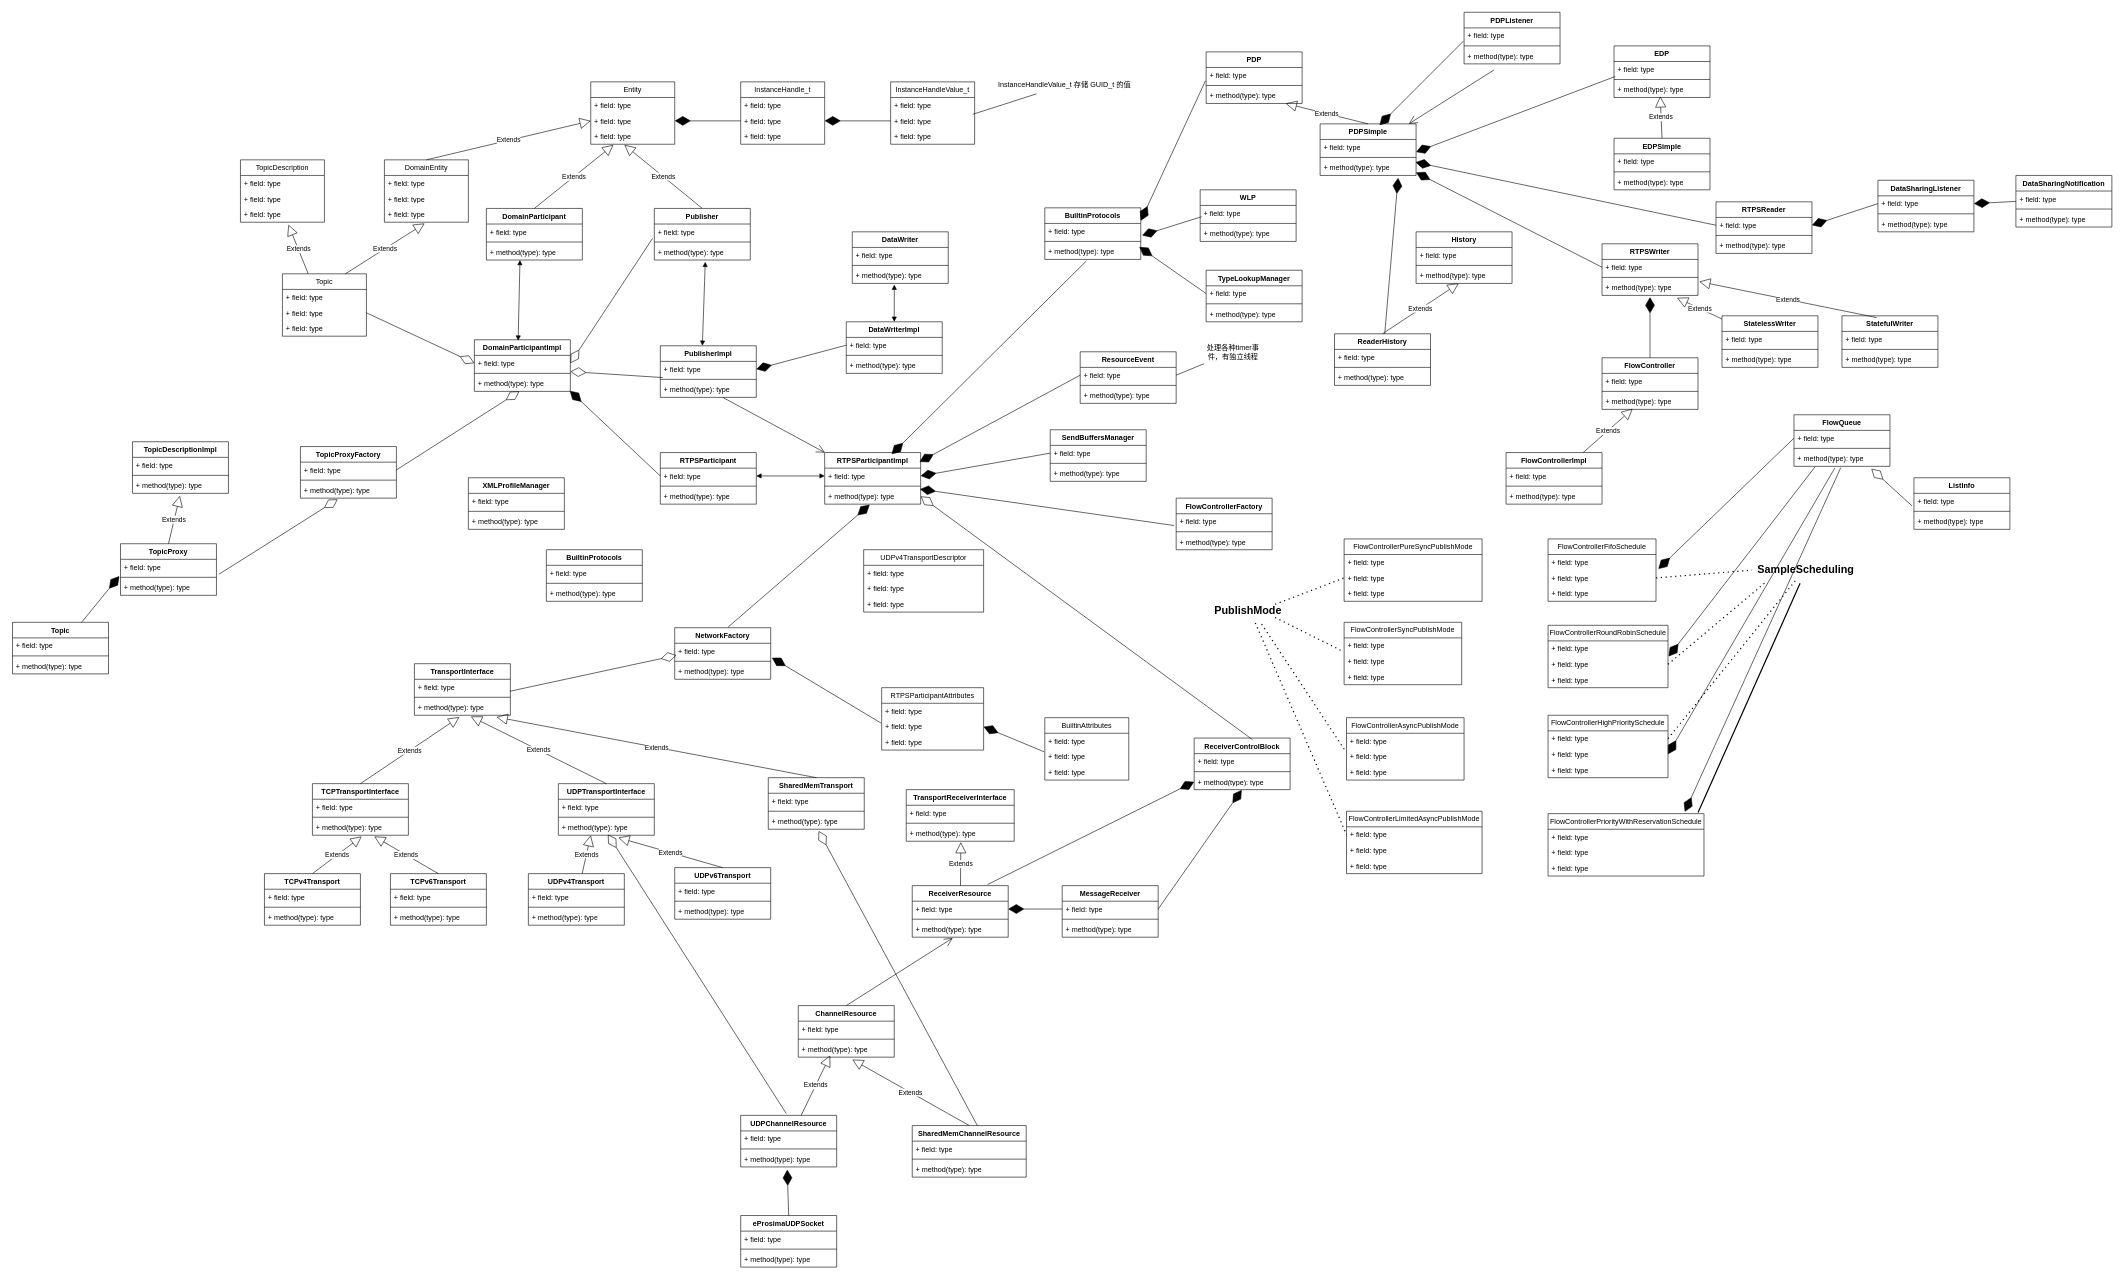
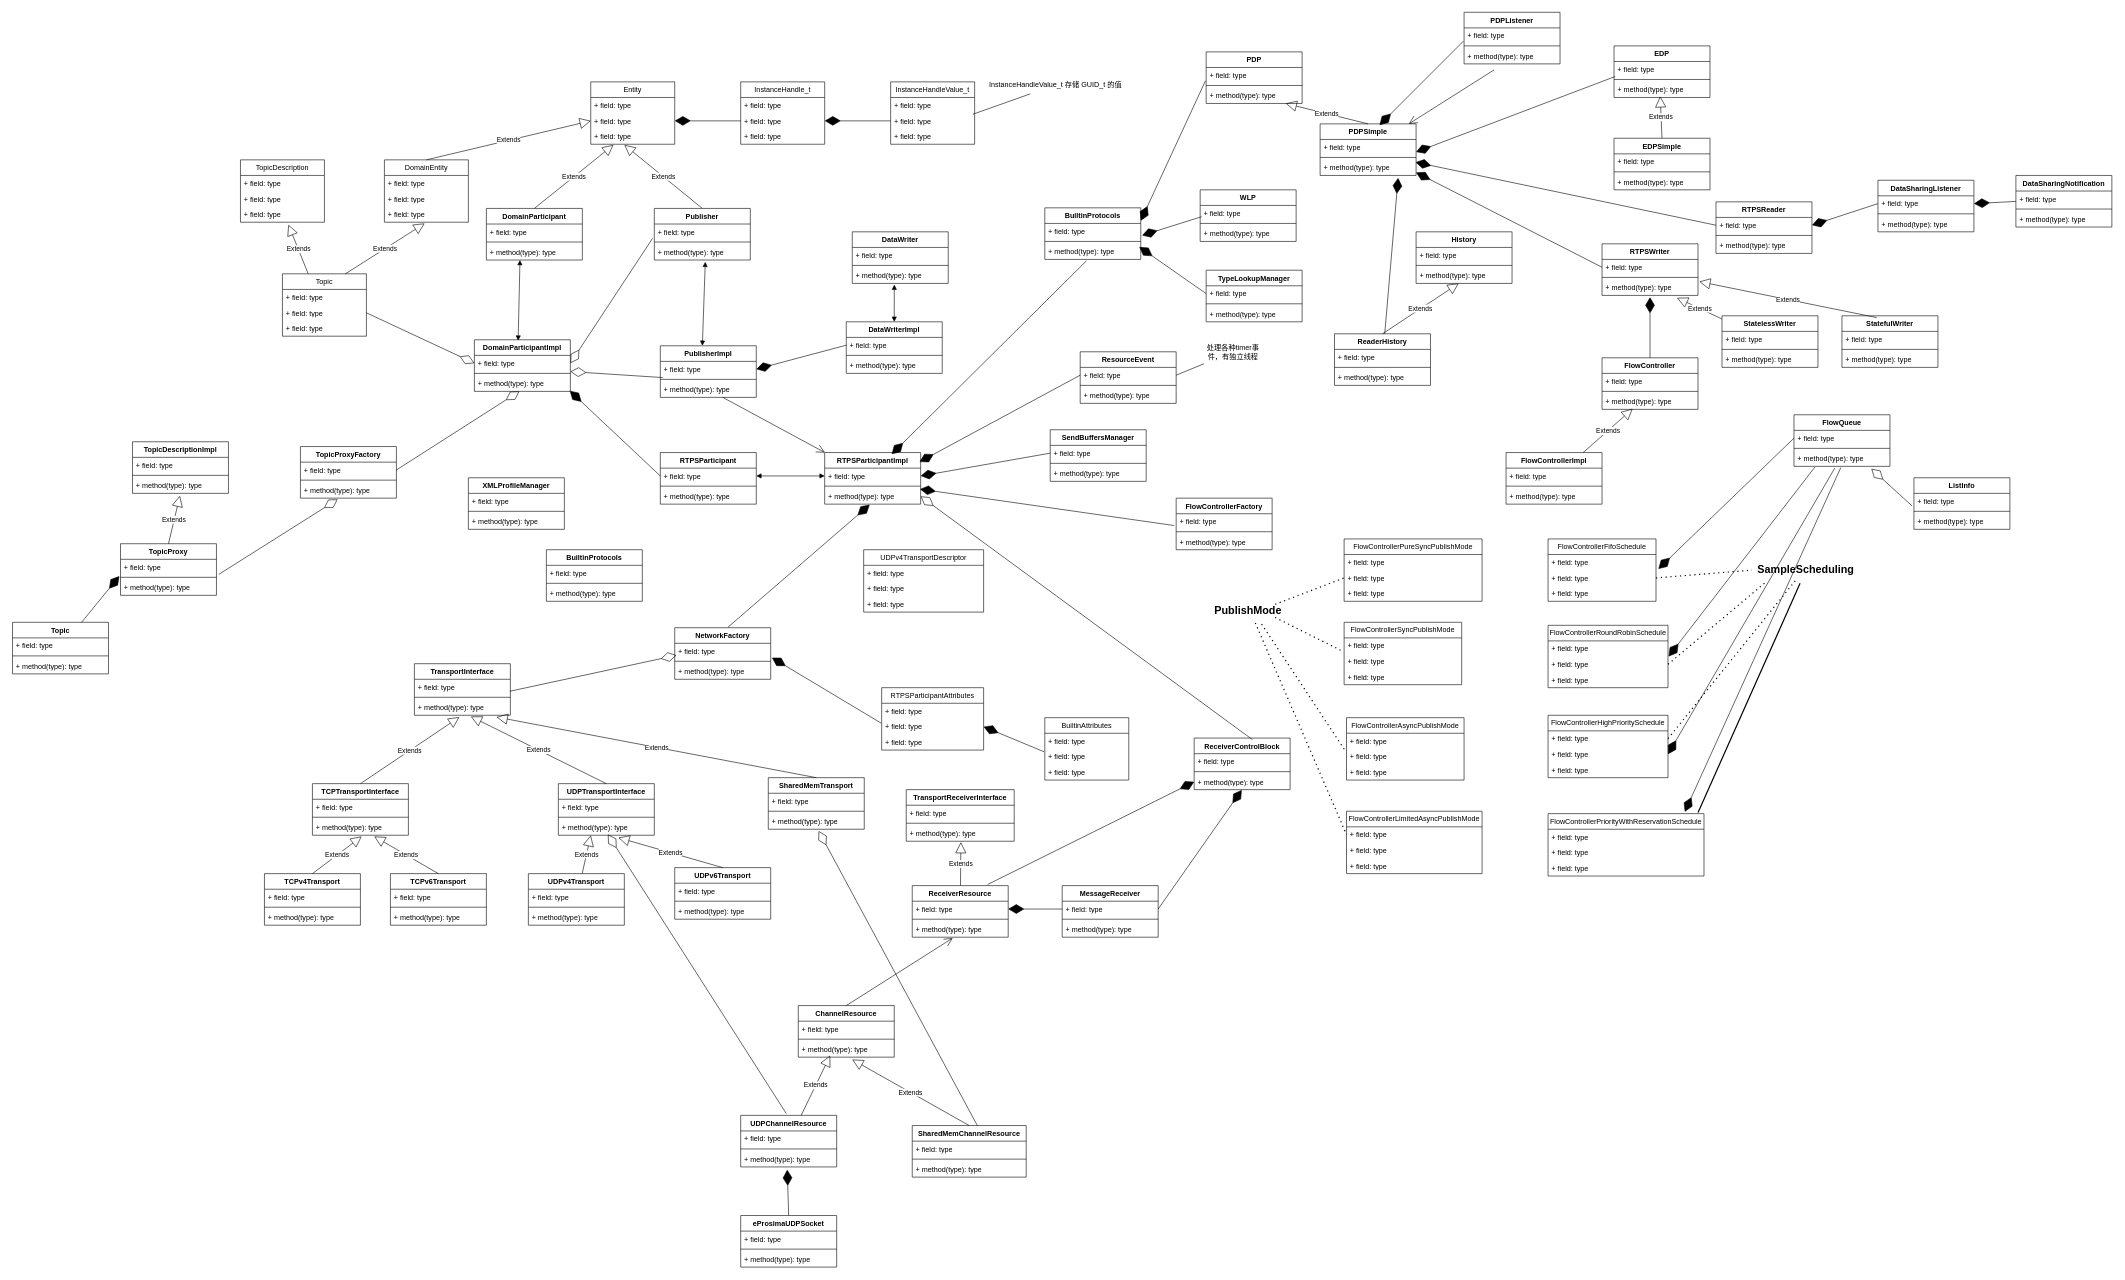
node "InstanceHandleValue_t 存储 GUID_t 的值": moved (1065, 85) -> (1056, 85)
